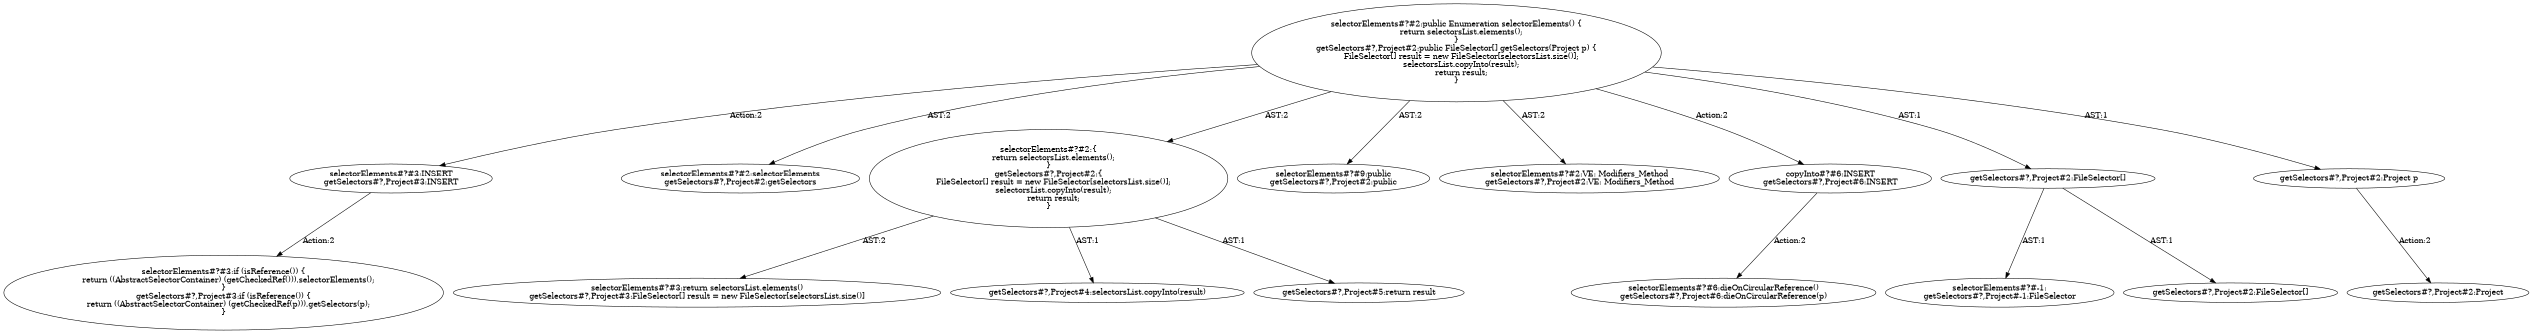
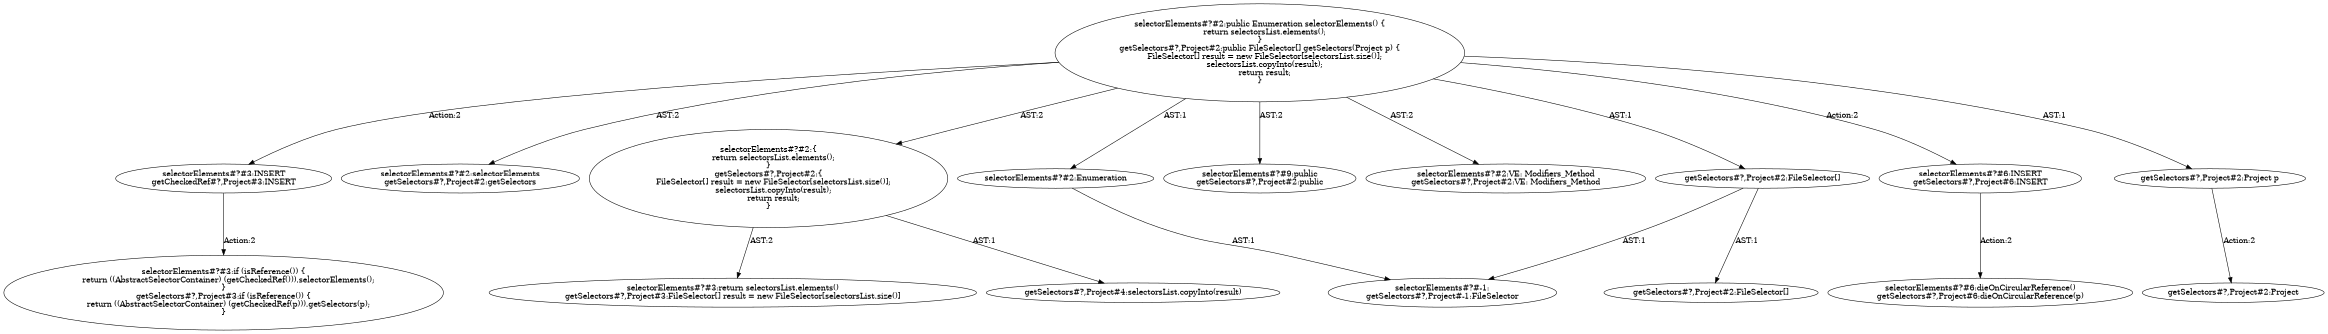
node "selectorElements#?#3:INSERT getSelectors#?,Project#3:INSERT": label "selectorElements#?#3:INSERT getSelectors#?,Project#3:INSERT" -> "selectorElements#?#3:INSERT getCheckedRef#?,Project#3:INSERT"
node "selectorElements#?#2:Enumeration": added
node "copyInto#?#6:INSERT getSelectors#?,Project#6:INSERT": label "copyInto#?#6:INSERT getSelectors#?,Project#6:INSERT" -> "selectorElements#?#6:INSERT getSelectors#?,Project#6:INSERT"
node "getSelectors#?,Project#5:return result": removed
